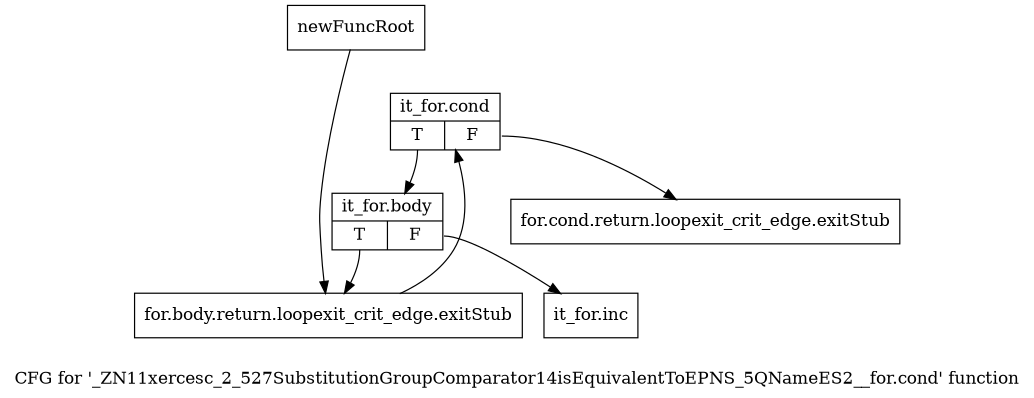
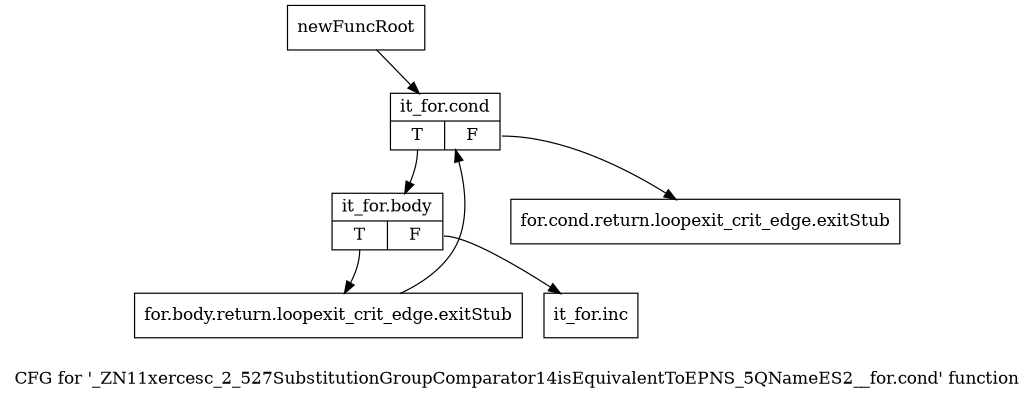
edge "newFuncRoot" -> "for.body.return.loopexit_crit_edge.exitStub": now "newFuncRoot" -> "it_for.cond"
